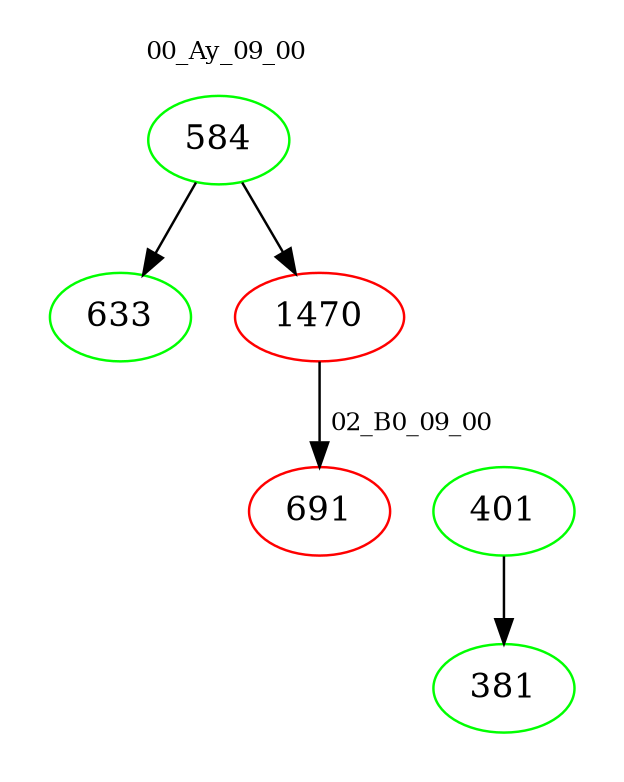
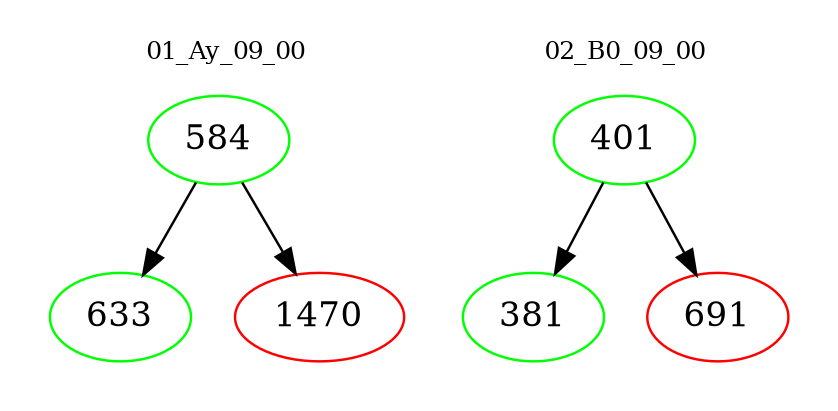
cluster "00_Ay_09_00": label "00_Ay_09_00" -> "01_Ay_09_00"
edge "1470" -> "691": now "401" -> "691"
